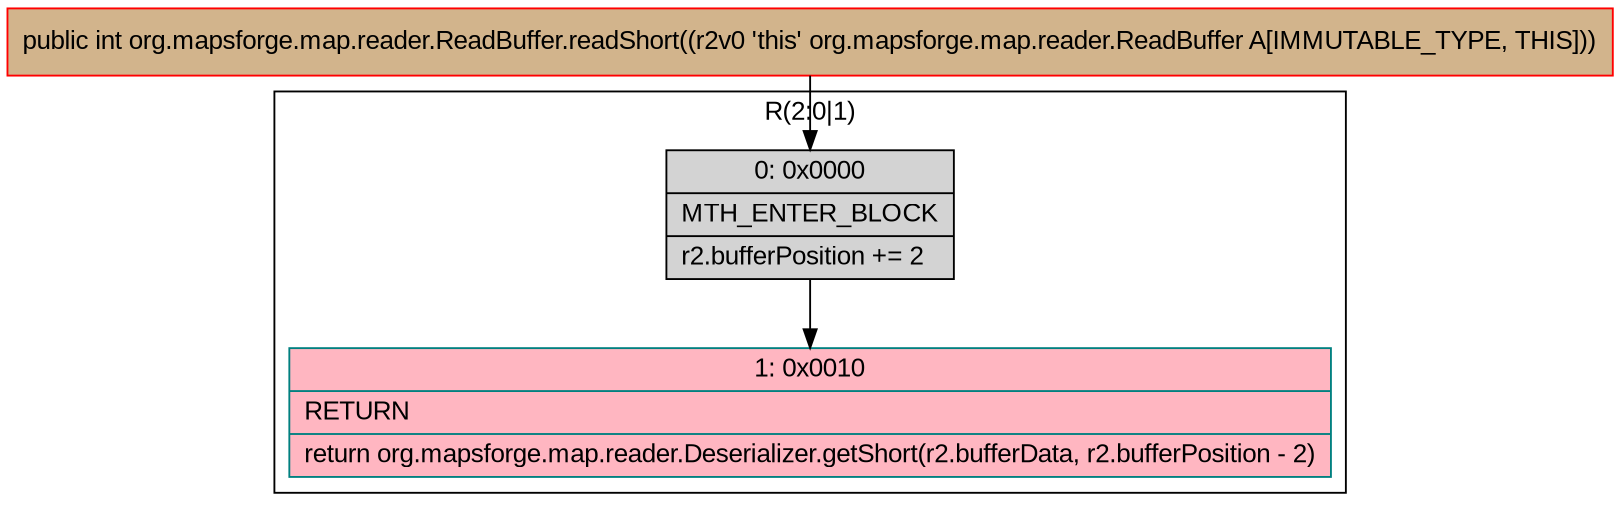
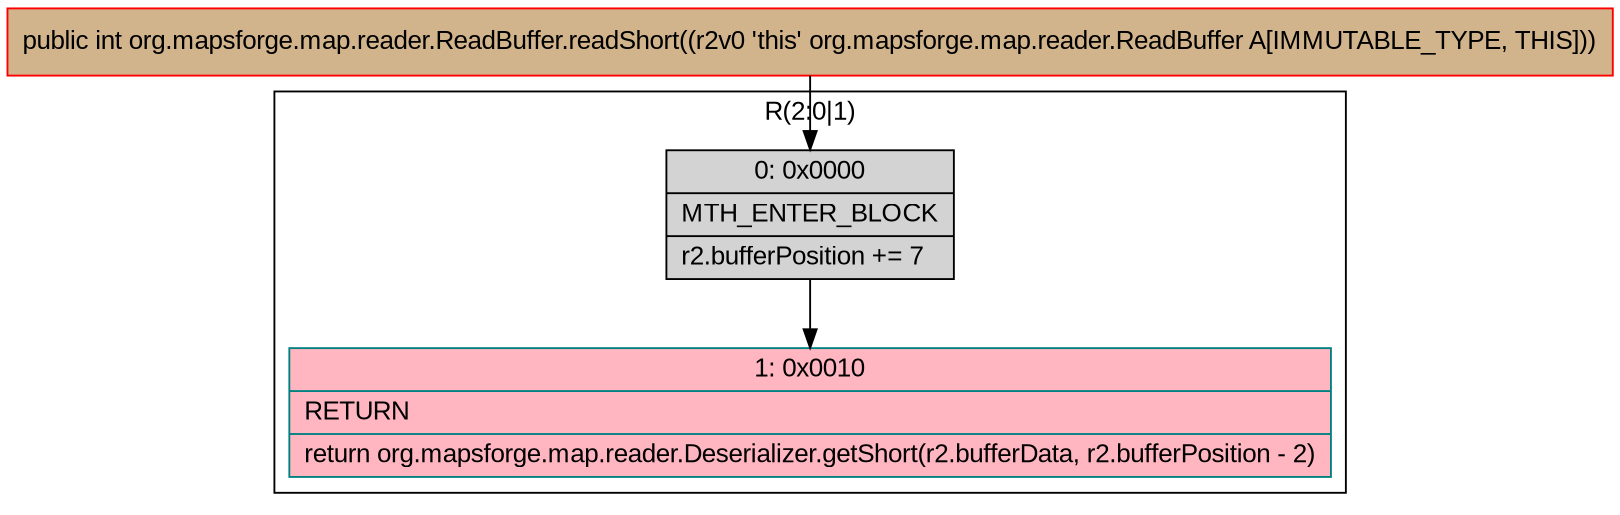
node "0: 0x0000": text "r2.bufferPosition += 2" -> "r2.bufferPosition += 7"
